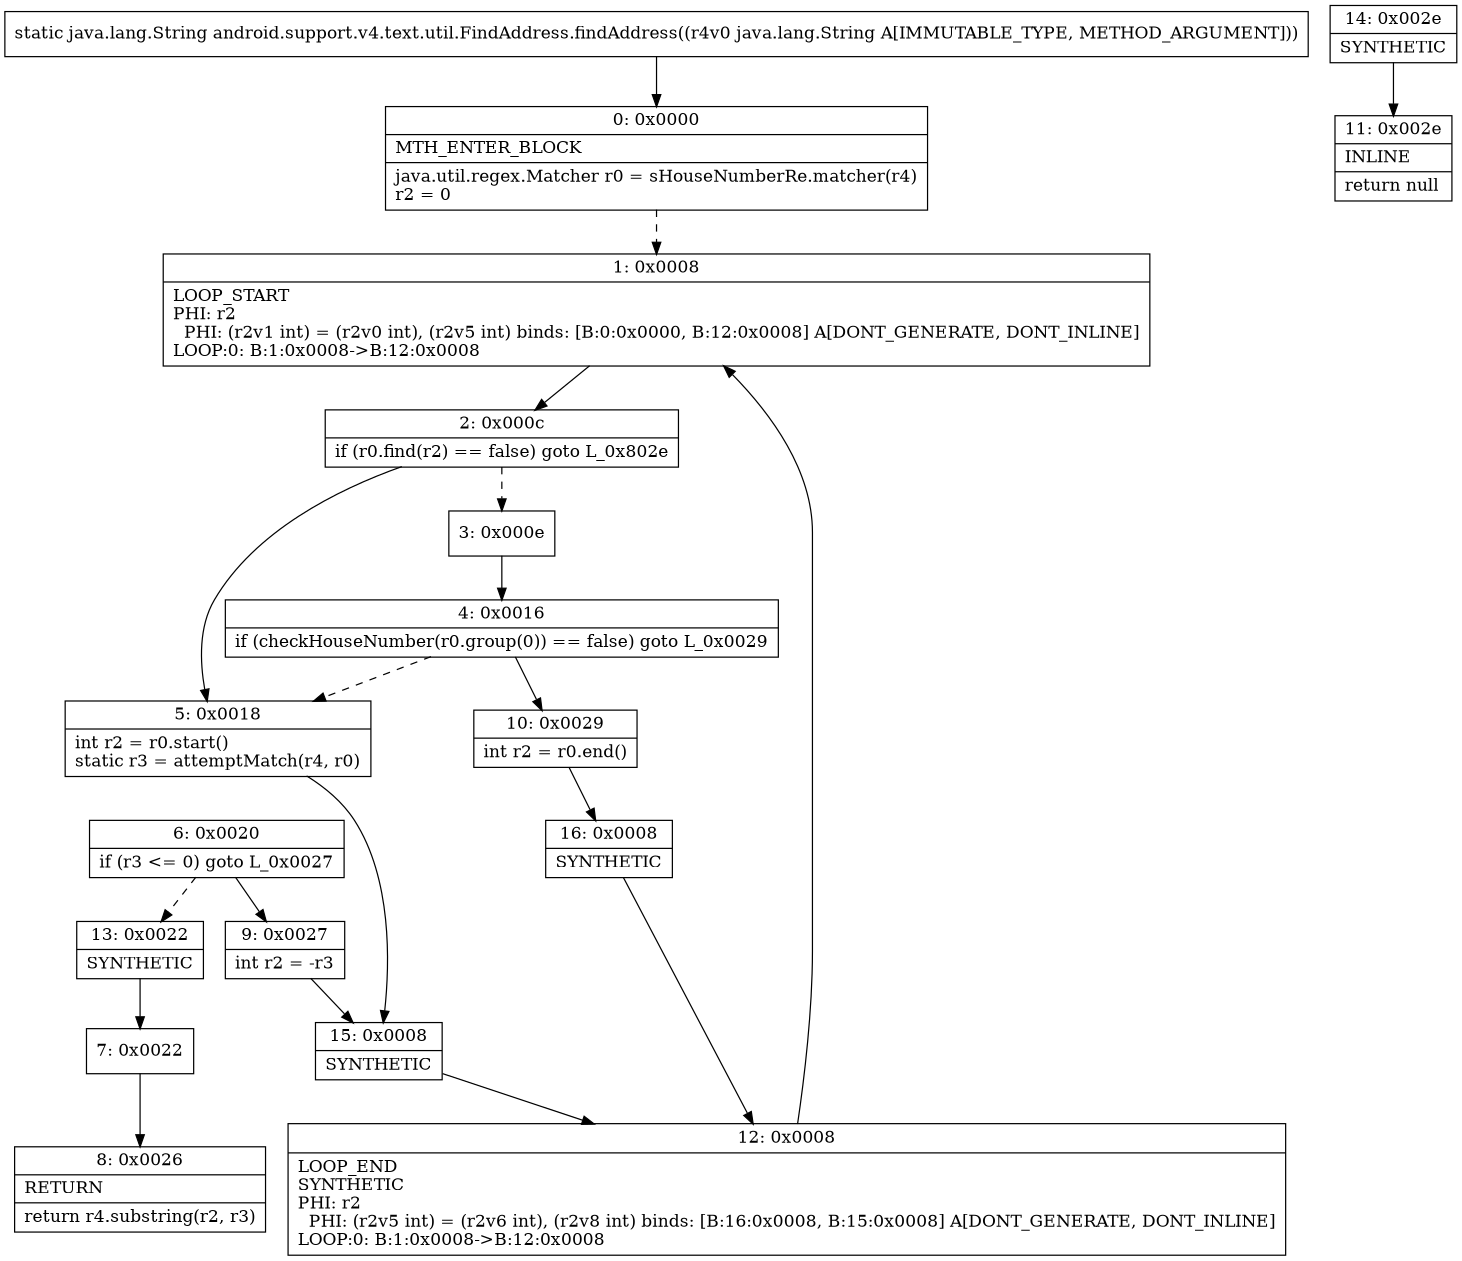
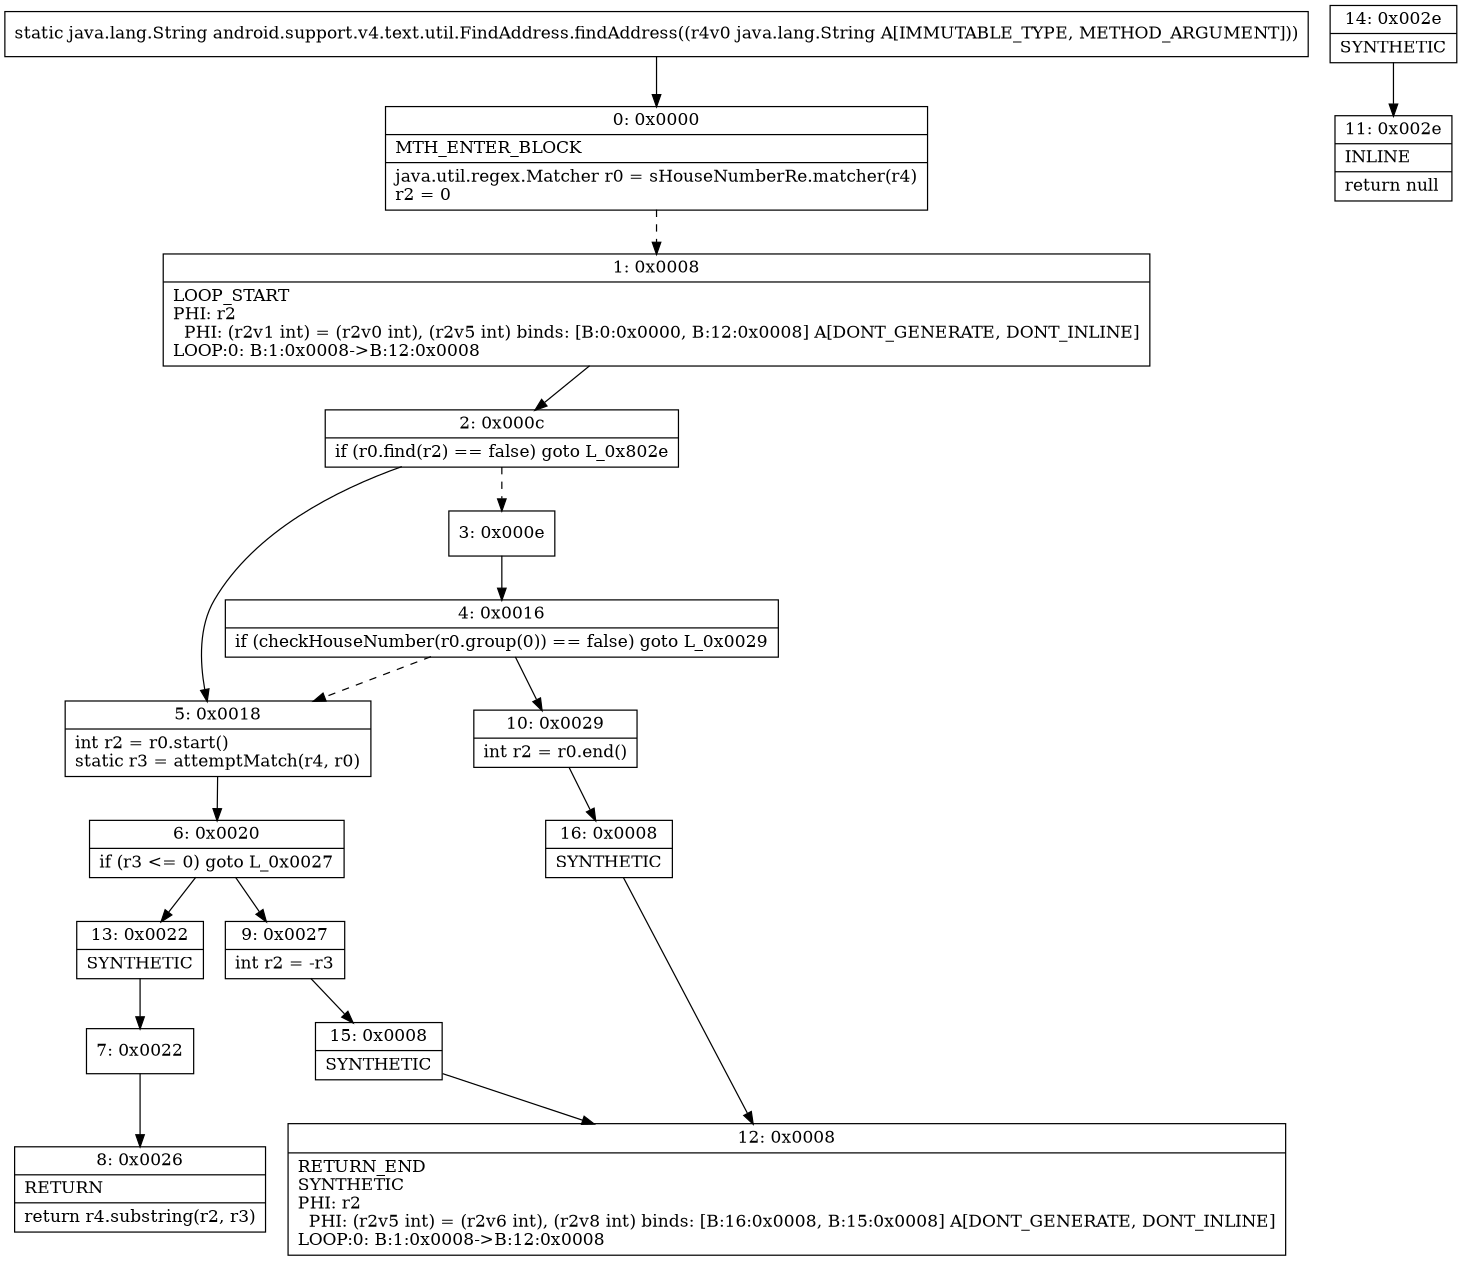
edge "12: 0x0008" -> "1: 0x0008": removed
edge "5: 0x0018" -> "15: 0x0008": now "5: 0x0018" -> "6: 0x0020"
edge "6: 0x0020" -> "13: 0x0022": style dashed -> solid
node "12: 0x0008": text "LOOP_END" -> "RETURN_END"
